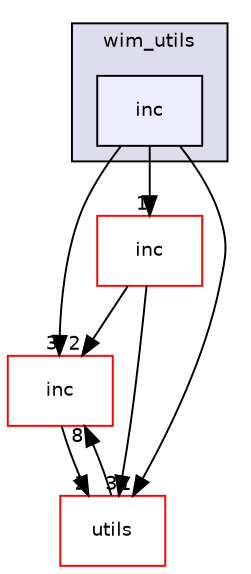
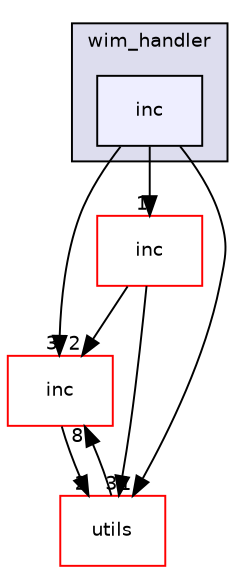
cluster "wim_utils": label "wim_utils" -> "wim_handler"
